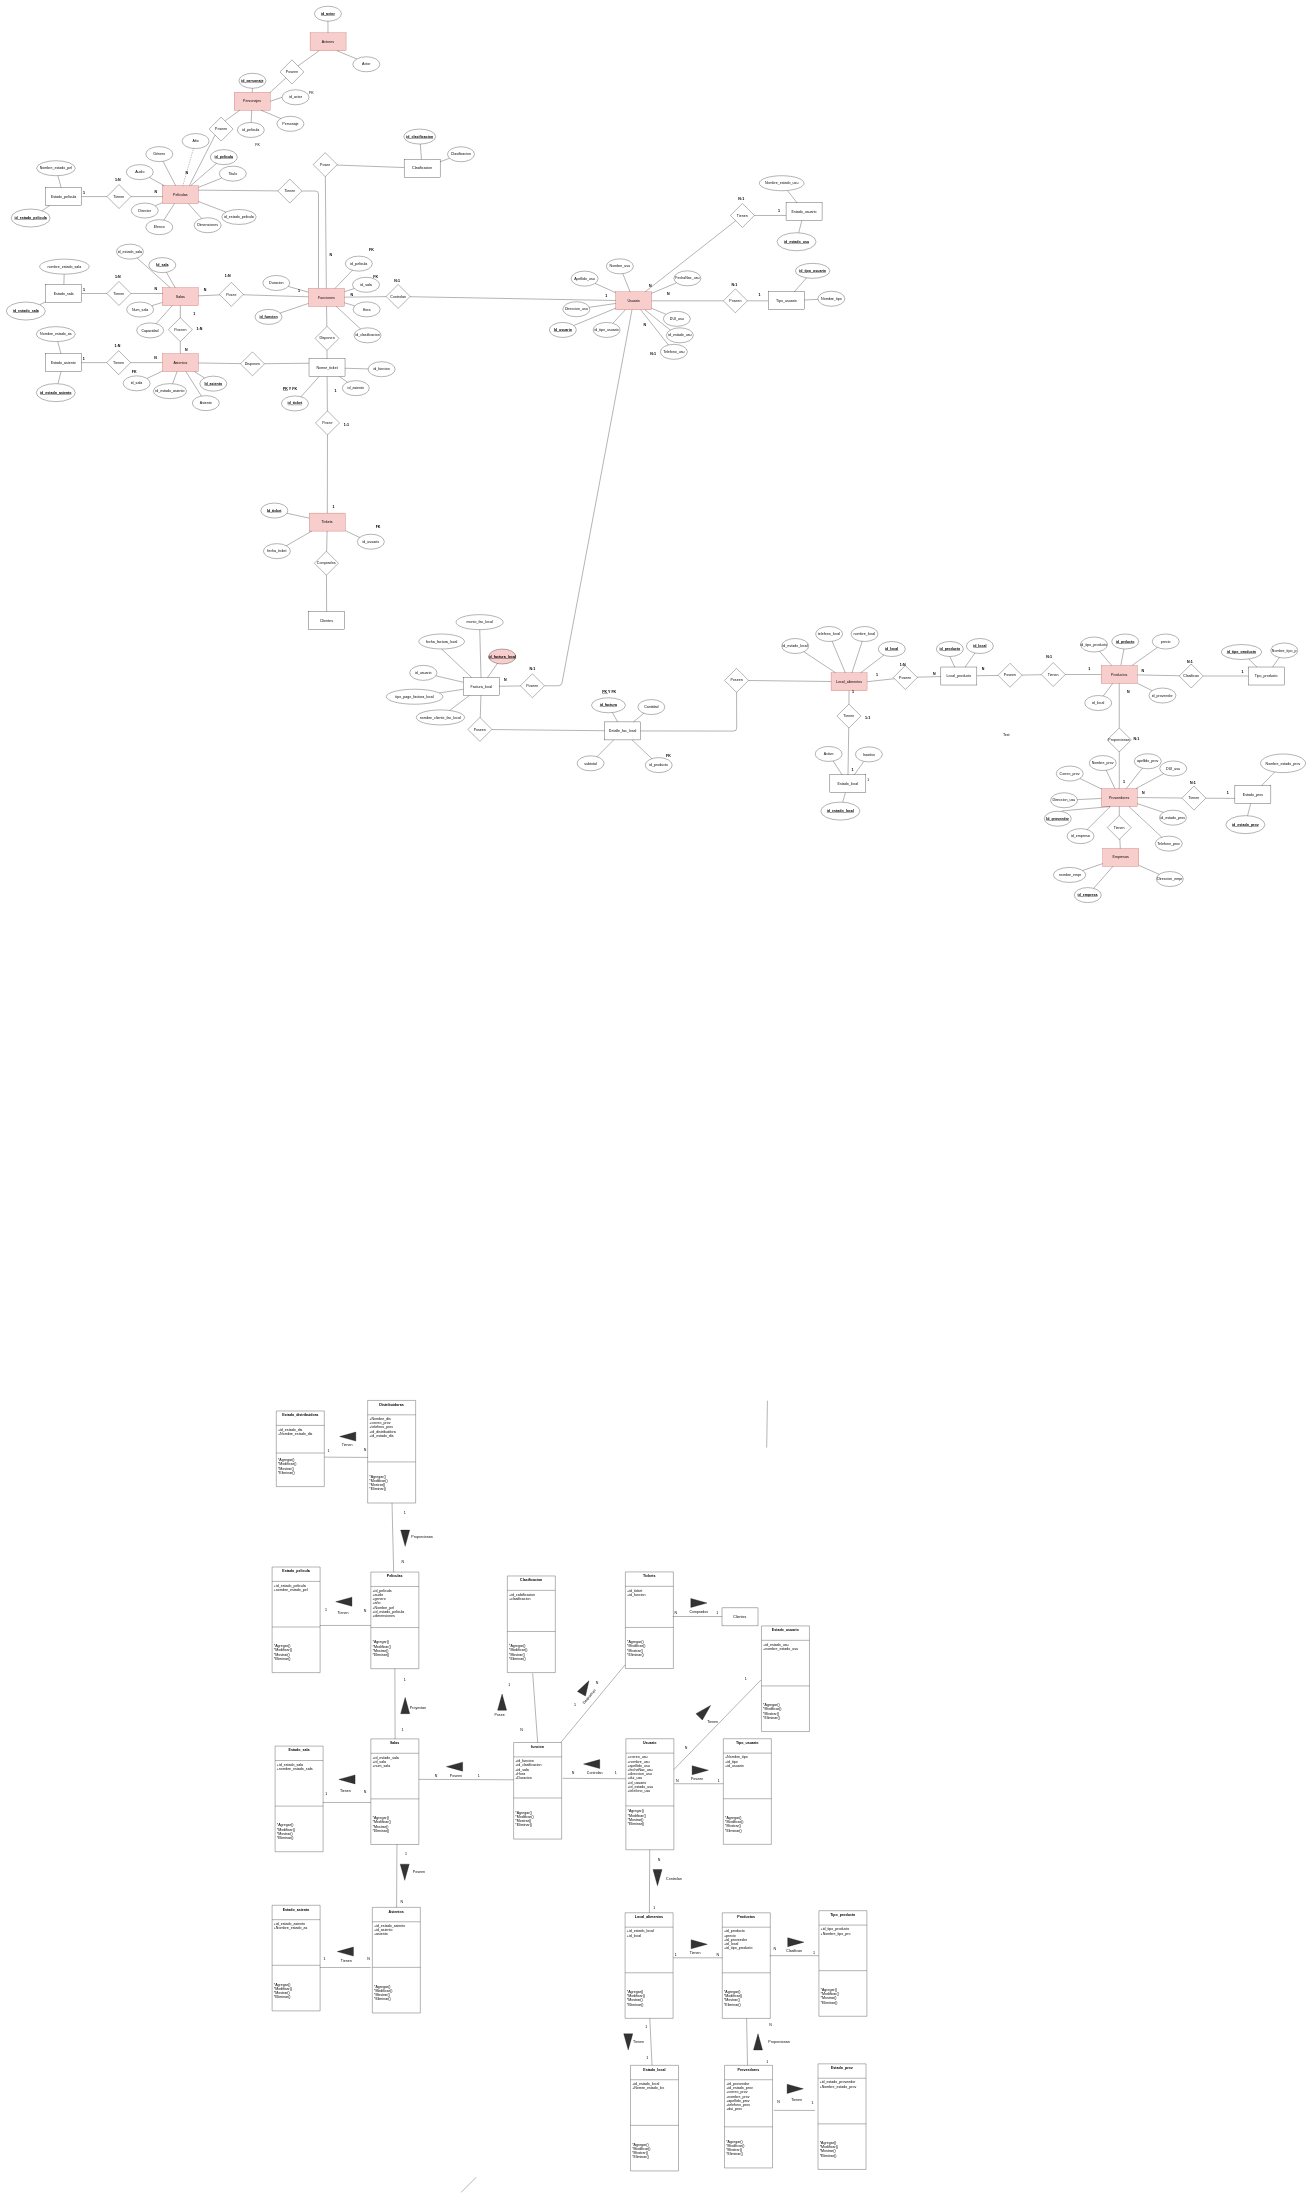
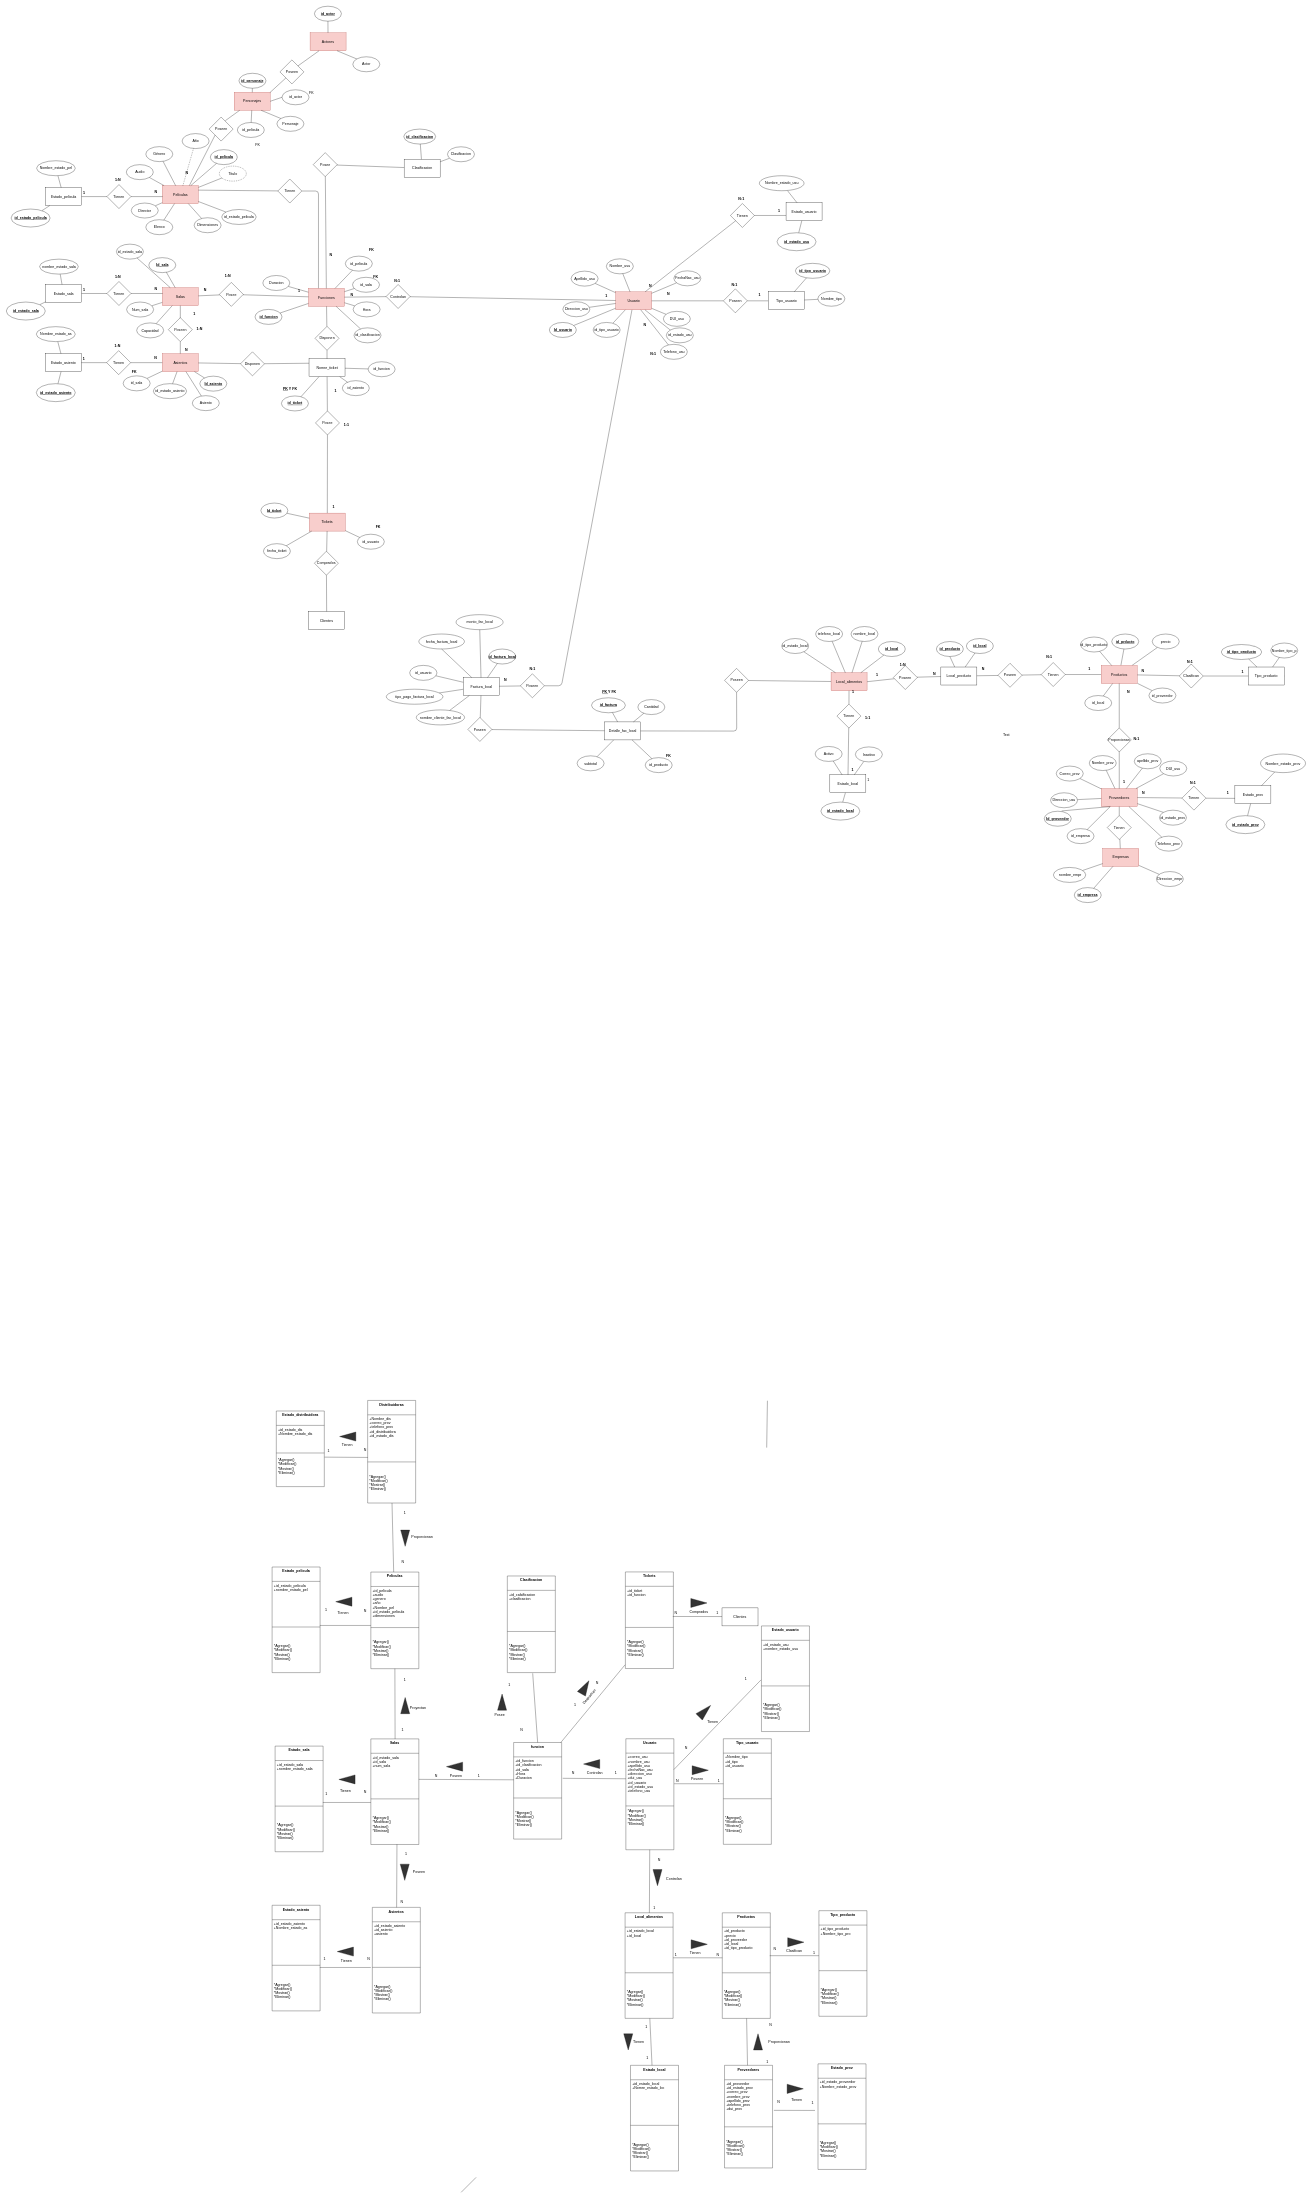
node "Titulo": style solid -> dashed
node "nombre_estado_sala": size 50x15 -> 39x15
node "id_factura_local": fillcolor #f8cecc -> #ffffff
